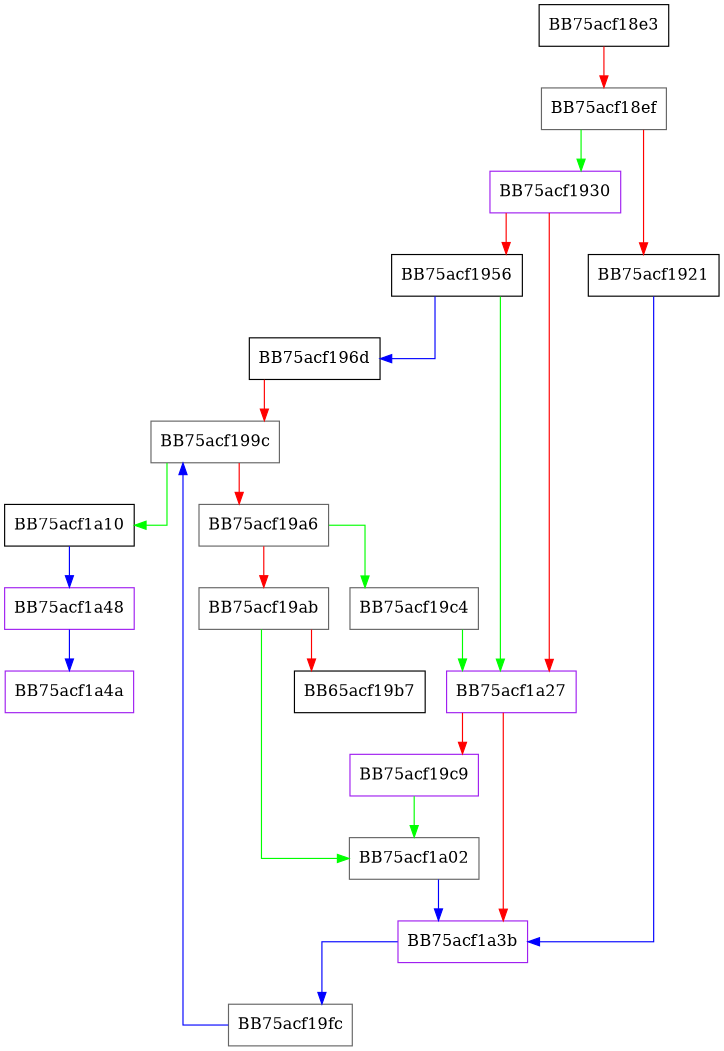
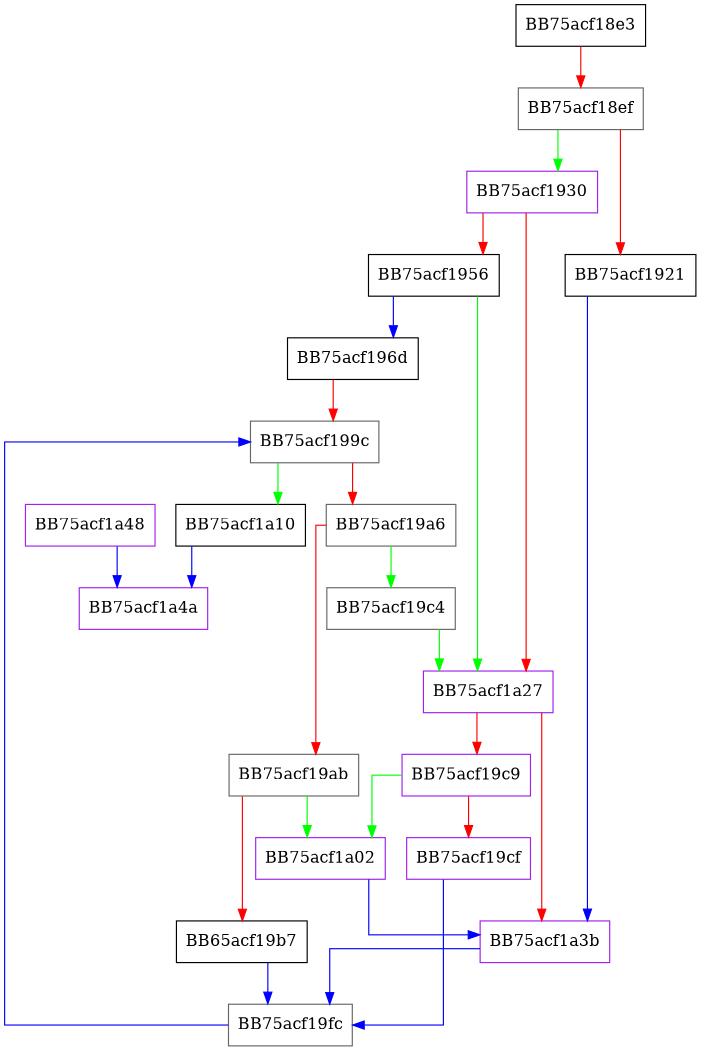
edge "BB75acf1a10" -> "BB75acf1a48": now "BB75acf1a10" -> "BB75acf1a4a"
node "BB75acf1a02": color gray40 -> purple
node "BB75acf19cf": added
edge "BB65acf19b7" -> "BB75acf19fc": added
